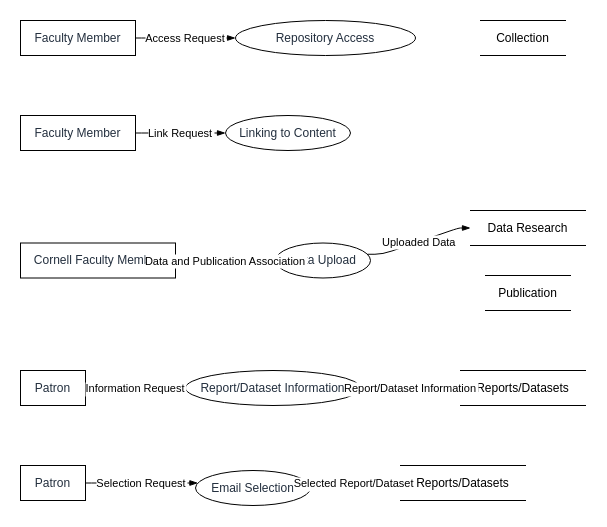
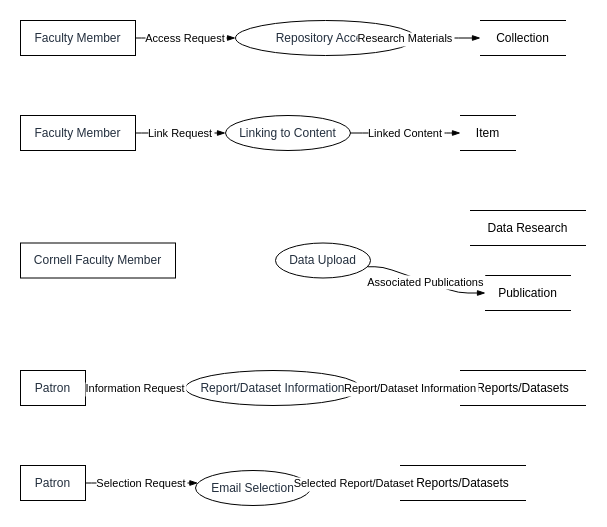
edge "Repository Access" -> "Collection": added, label "Research Materials"
edge "Linking to Content" -> "Item": added, label "Linked Content"
node "Item": added
edge "Data Upload" -> "Data Research": removed, label "Uploaded Data"
edge "Cornell Faculty Member" -> "Data Upload": removed, label "Data and Publication Association"
edge "Data Upload" -> "Publication": added, label "Associated Publications"
